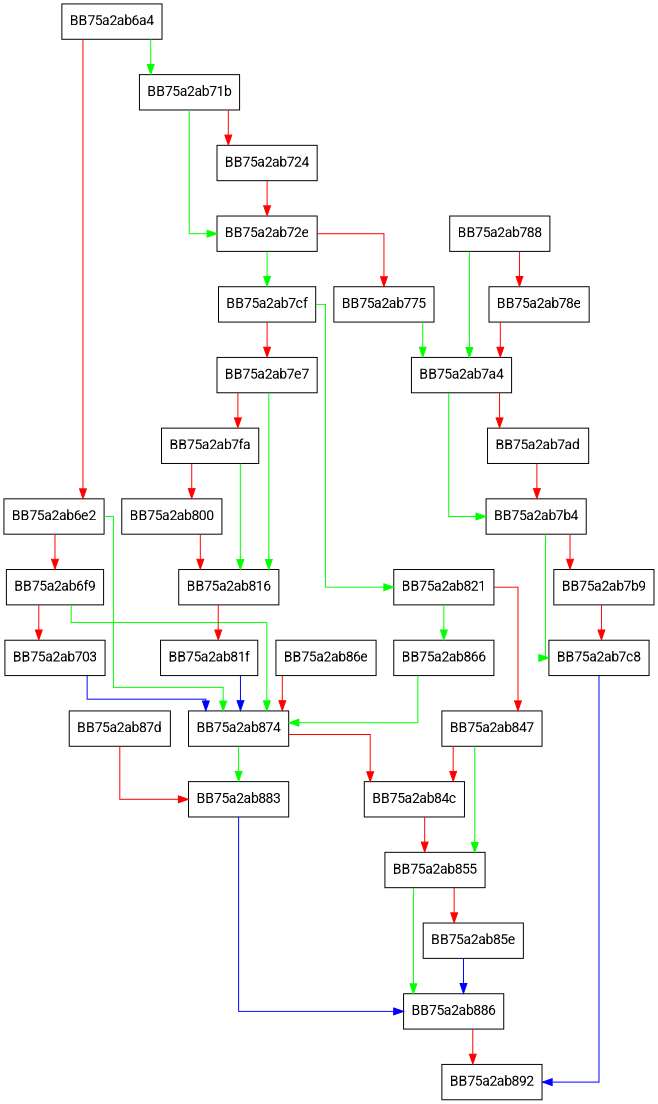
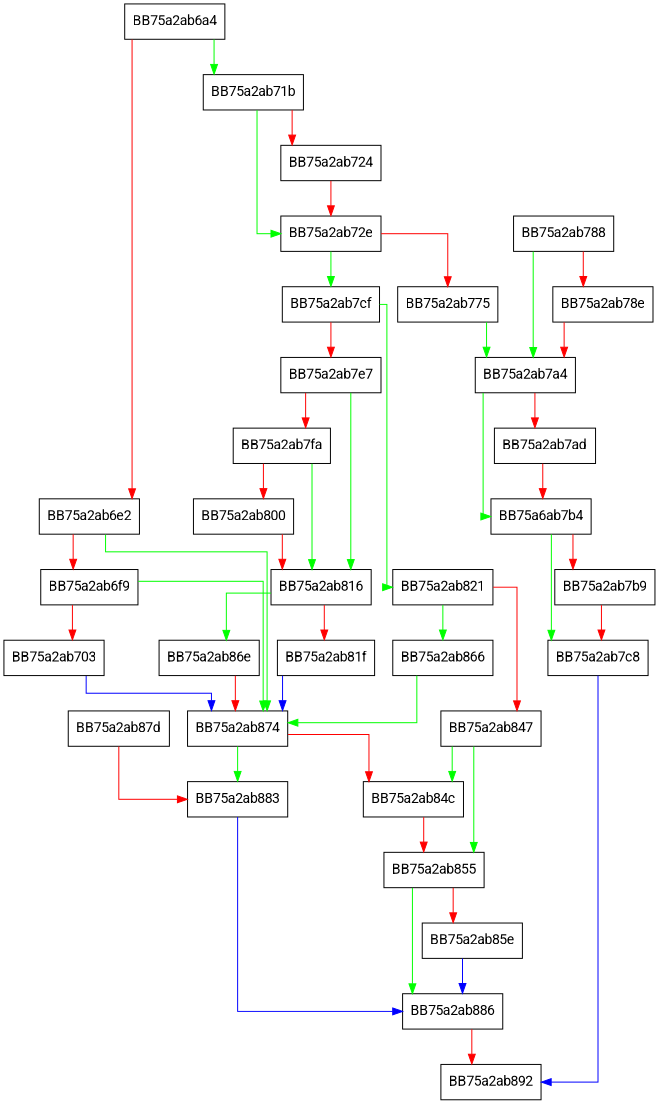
node "BB75a2ab7b4": label "BB75a2ab7b4" -> "BB75a6ab7b4"
edge "BB75a2ab816" -> "BB75a2ab86e": added
edge "BB75a2ab847" -> "BB75a2ab84c": color red -> green
